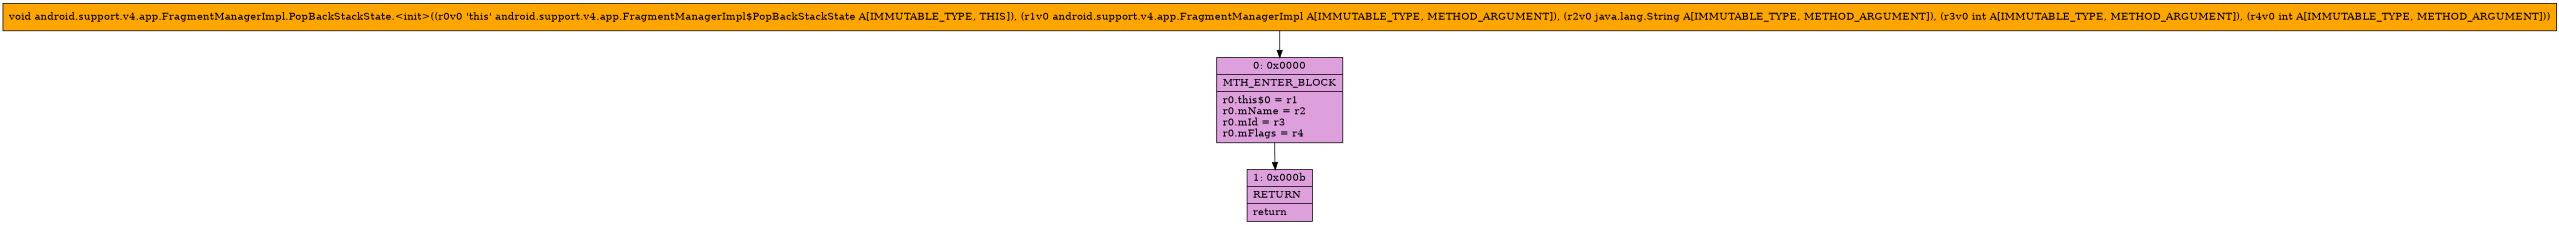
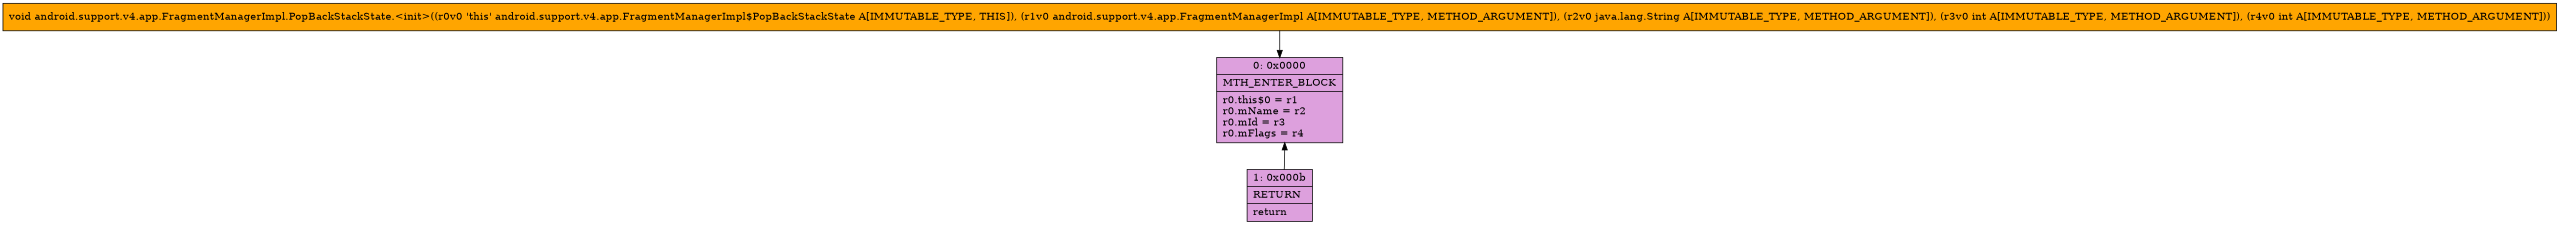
edge "0: 0x0000" -> "1: 0x000b": reversed
